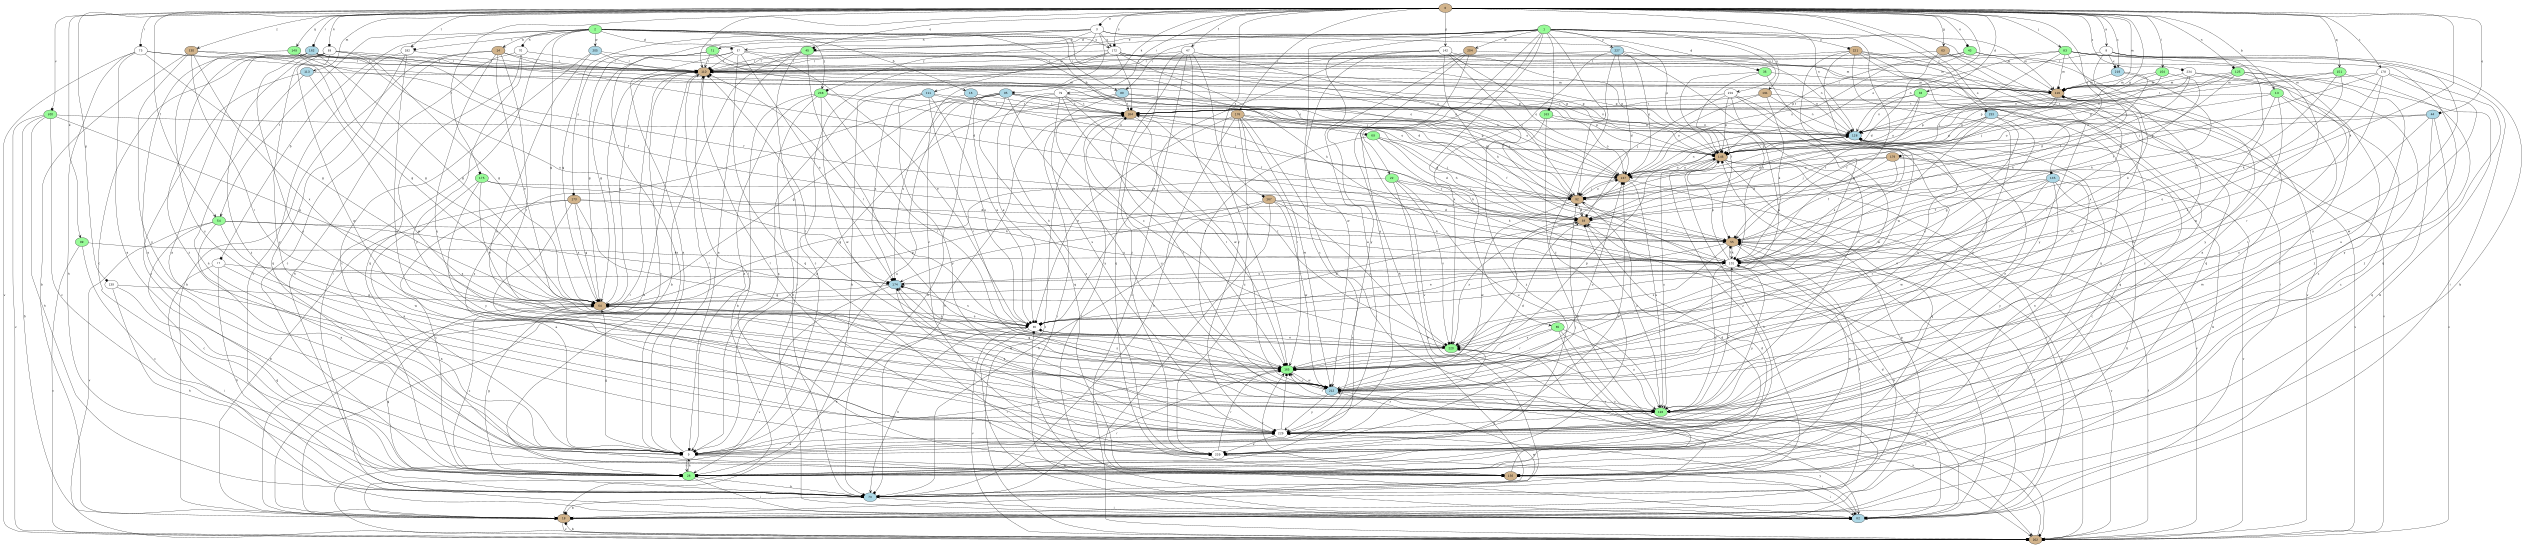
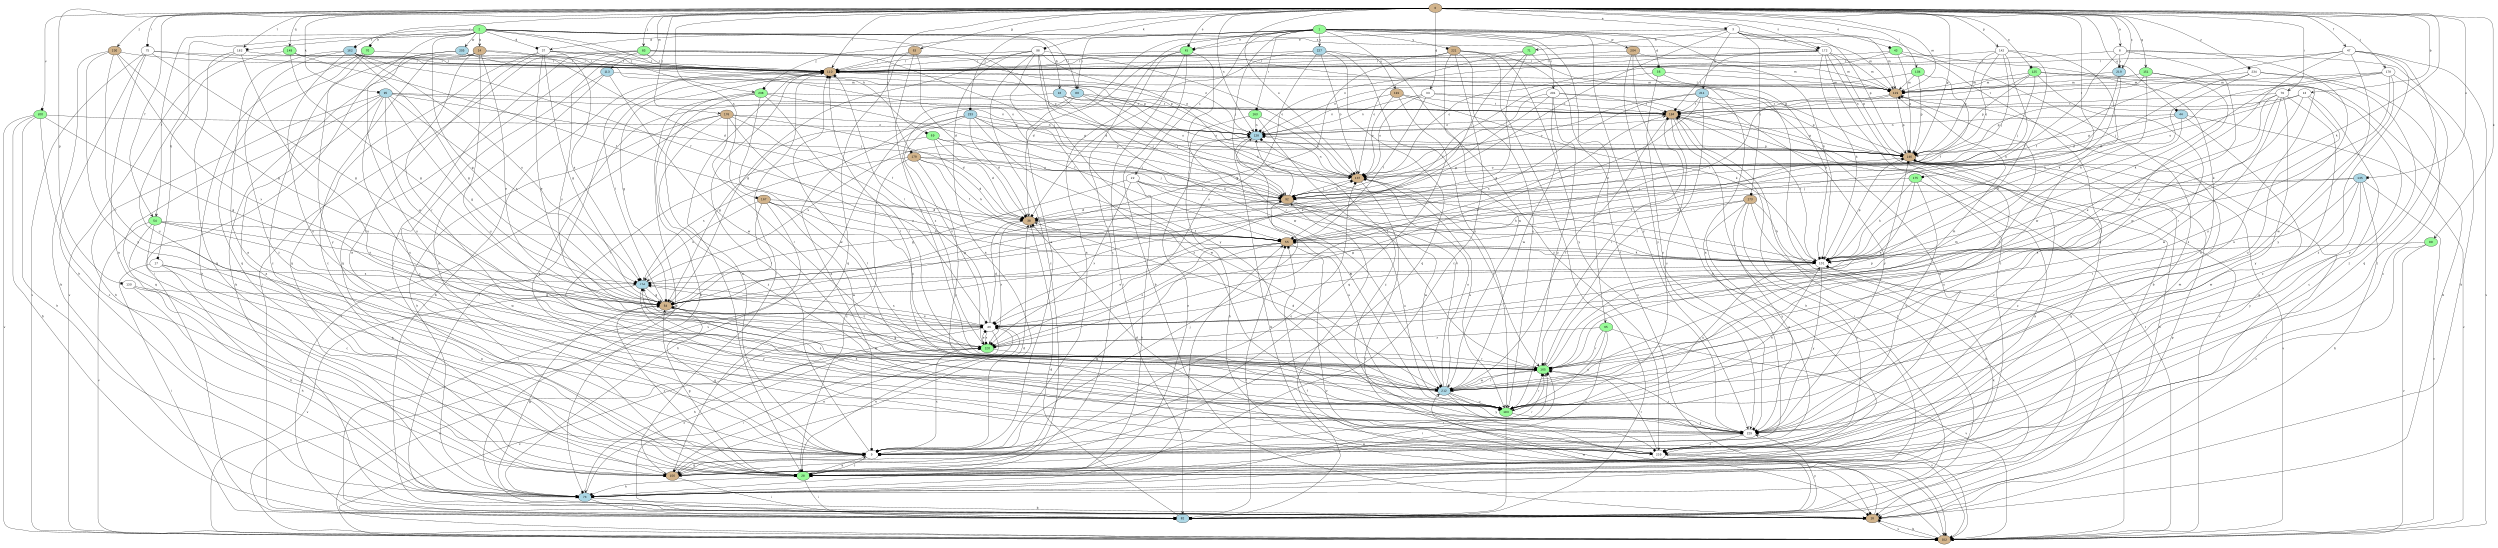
node "70": fillcolor white -> palegreen
node "33": fillcolor palegreen -> white
node "13": fillcolor palegreen -> white
edge "16" -> "137": added, label "o"
node "22": fillcolor palegreen -> white
edge "179" -> "174": added, label "s"
edge "98" -> "101": added, label "k"
edge "176" -> "212": now "233" -> "212"
edge "13" -> "165": removed, label "r"
edge "182" -> "73": now "182" -> "202"
